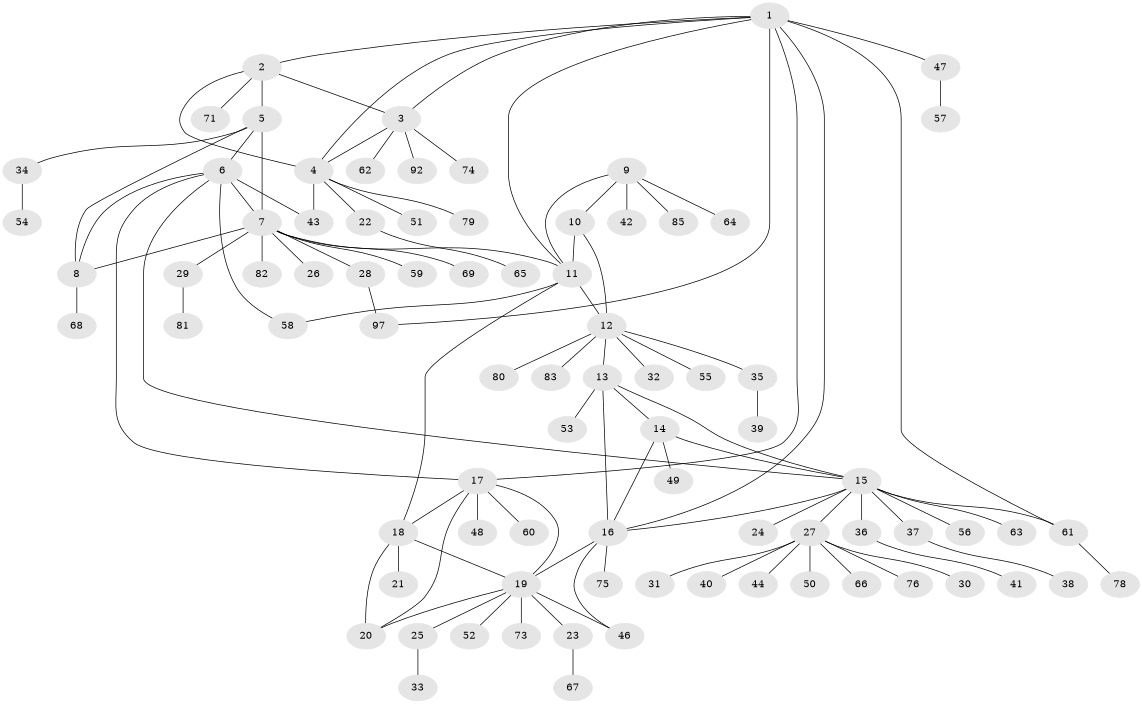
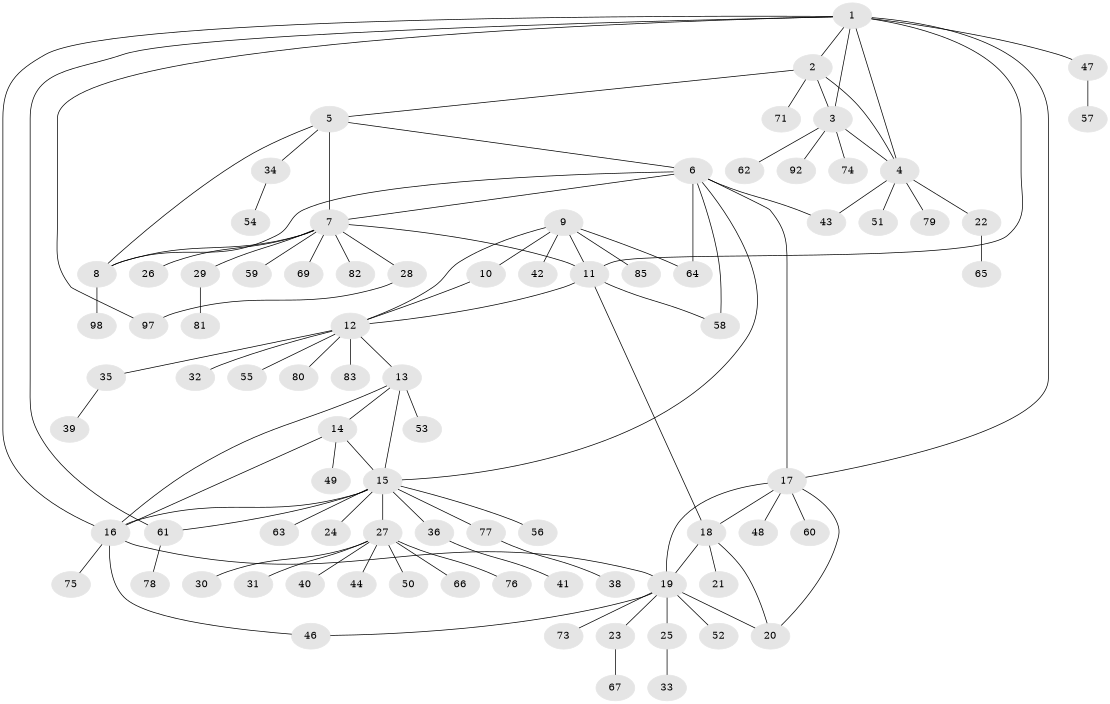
edge "6" -- "64": added
edge "10" -- "11": removed
edge "9" -- "12": added
node "68": label "68" -> "98"
node "37": label "37" -> "77"
